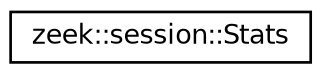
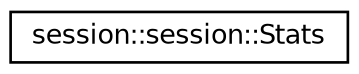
node "zeek::session::Stats": label "zeek::session::Stats" -> "session::session::Stats"
